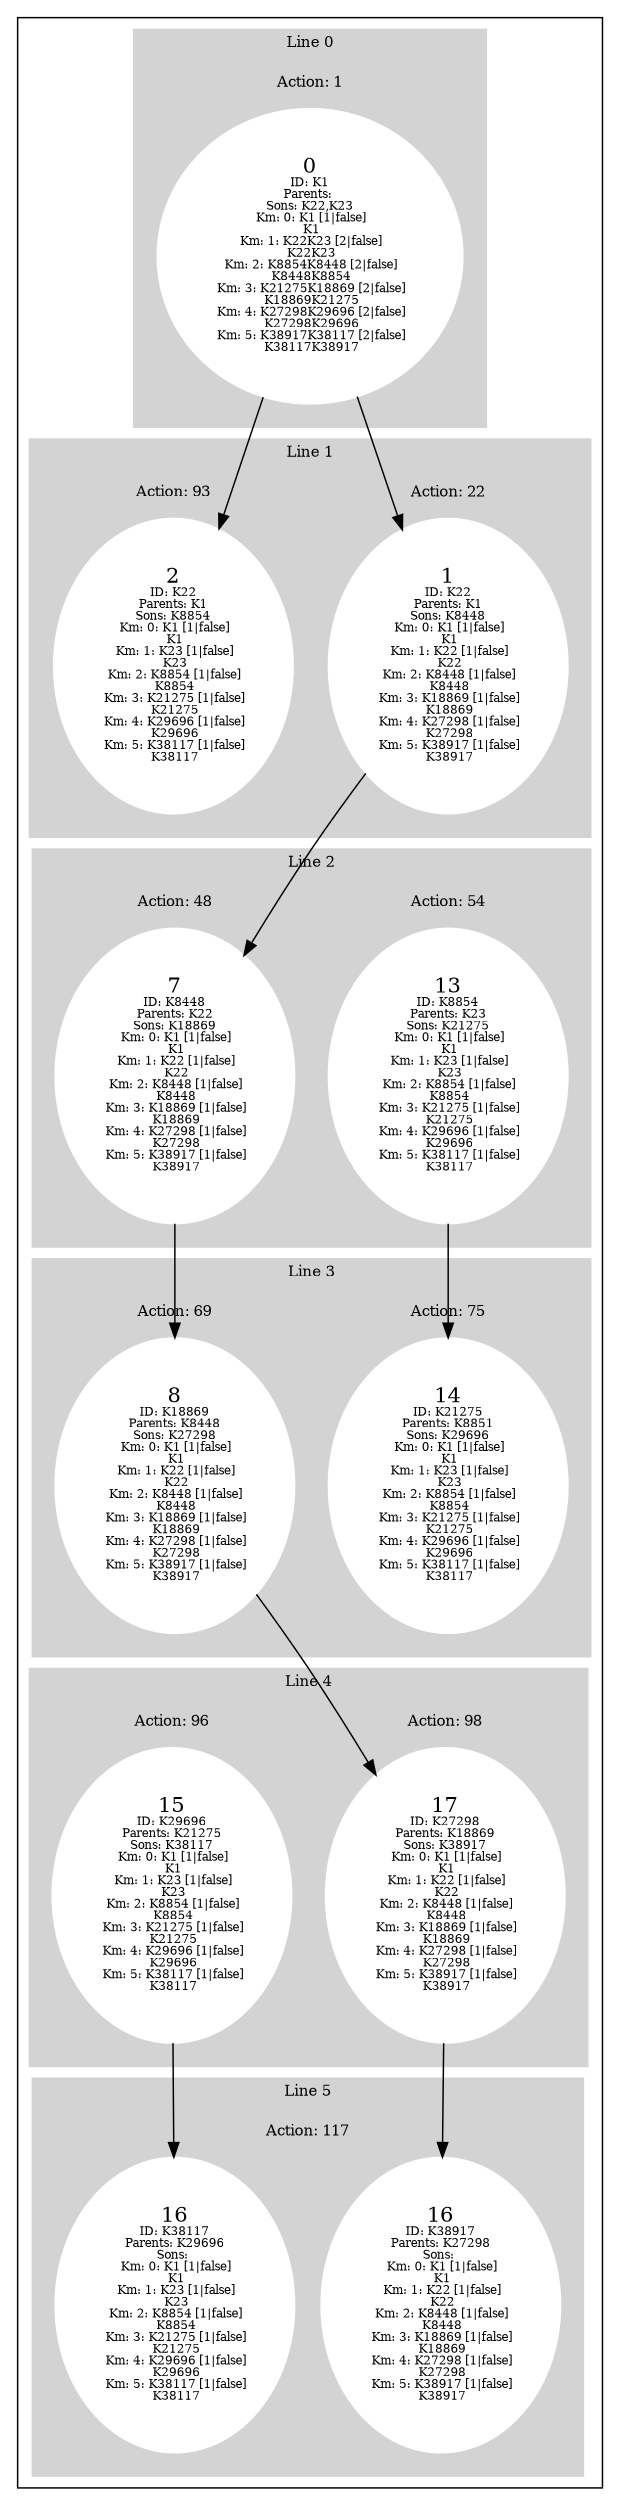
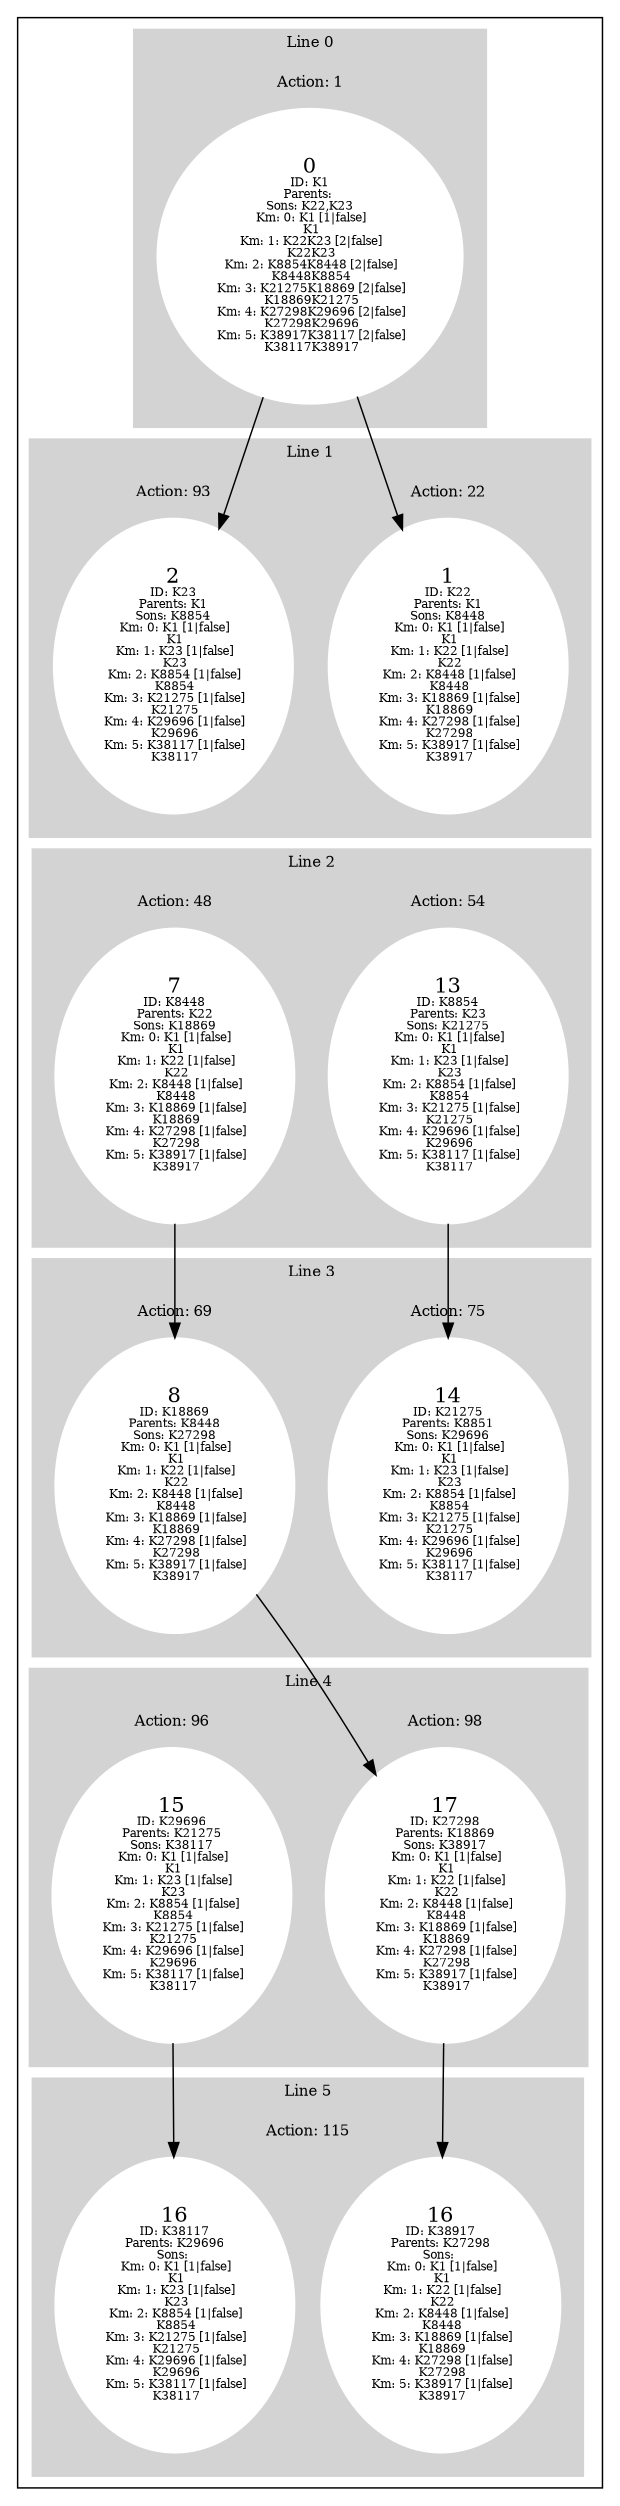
node "2": text "ID: K22" -> "ID: K23"
edge "1" -> "7": removed
cluster "Action: 117": label "Action: 117" -> "Action: 115"
